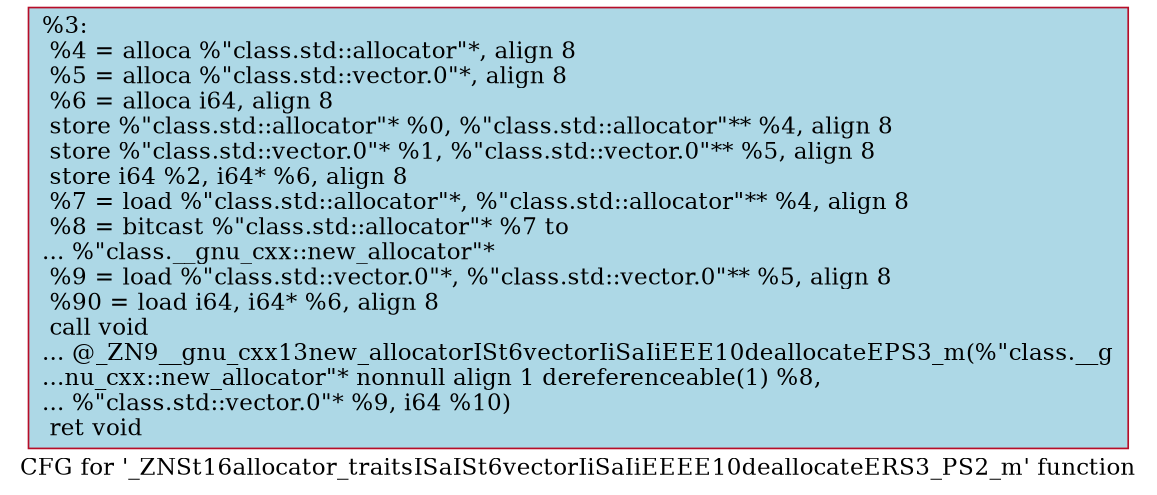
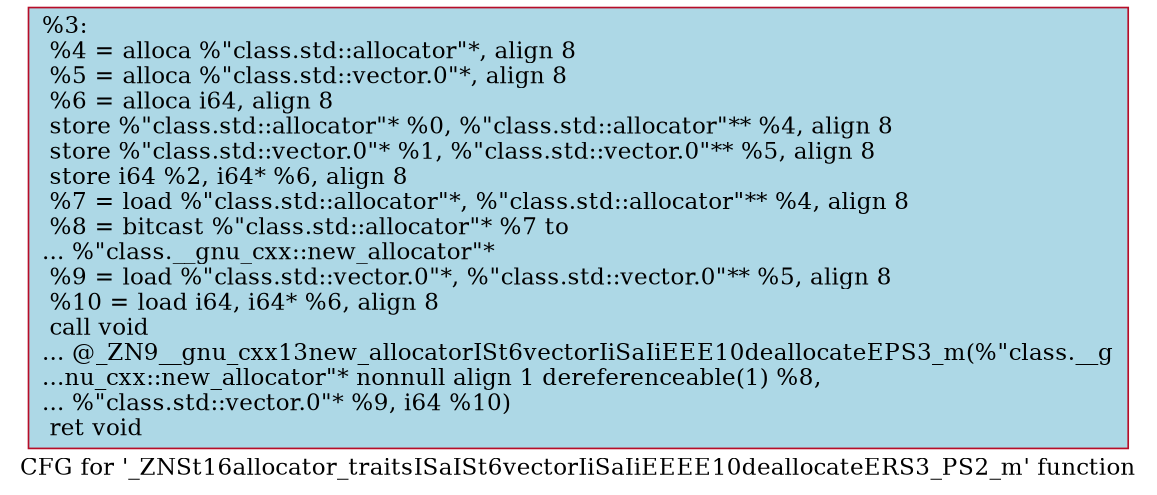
node "%3:": text "%90 = load i64, i64* %6, align 8" -> "%10 = load i64, i64* %6, align 8"
